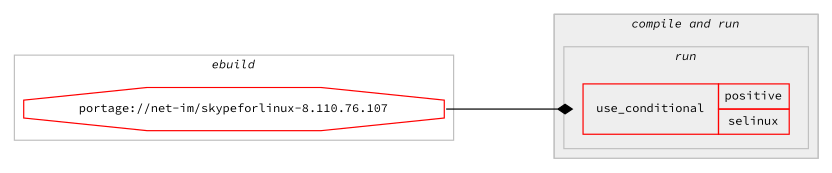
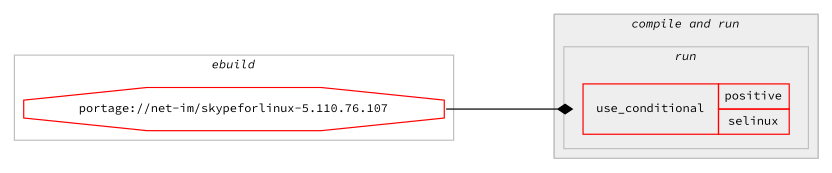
node "portage://net-im/skypeforlinux-8.110.76.107": label "portage://net-im/skypeforlinux-8.110.76.107" -> "portage://net-im/skypeforlinux-5.110.76.107"
